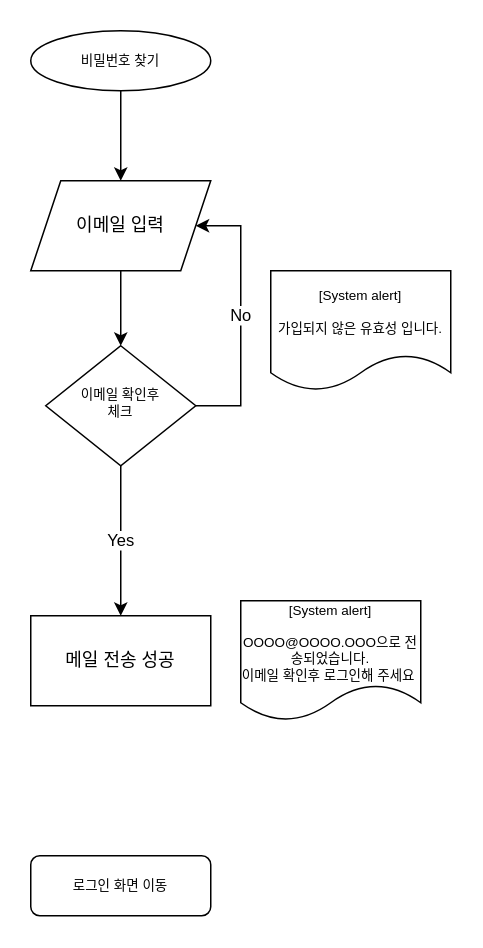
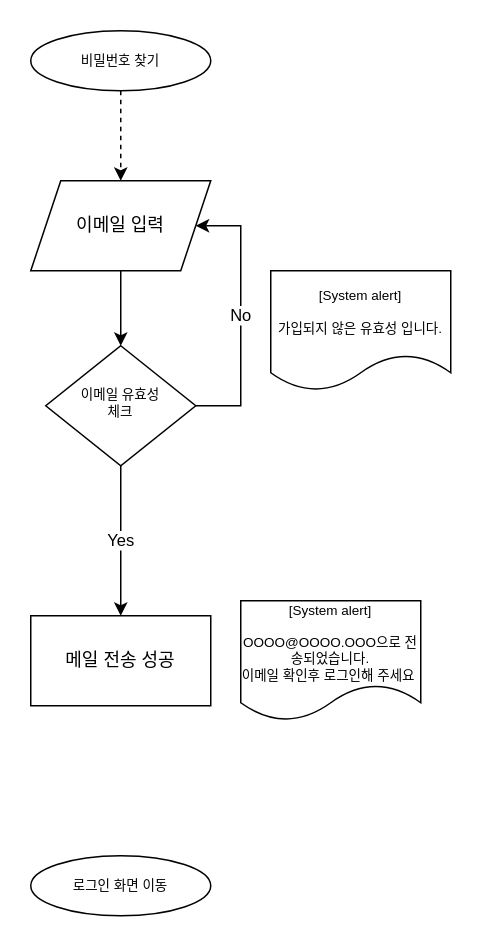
edge "비밀번호 찾기" -> "이메일 입력": style solid -> dashed
node "이메일 확인후 체크": label "이메일 확인후 체크" -> "이메일 유효성 체크"
node "로그인 화면 이동": shape rounded rectangle -> ellipse
